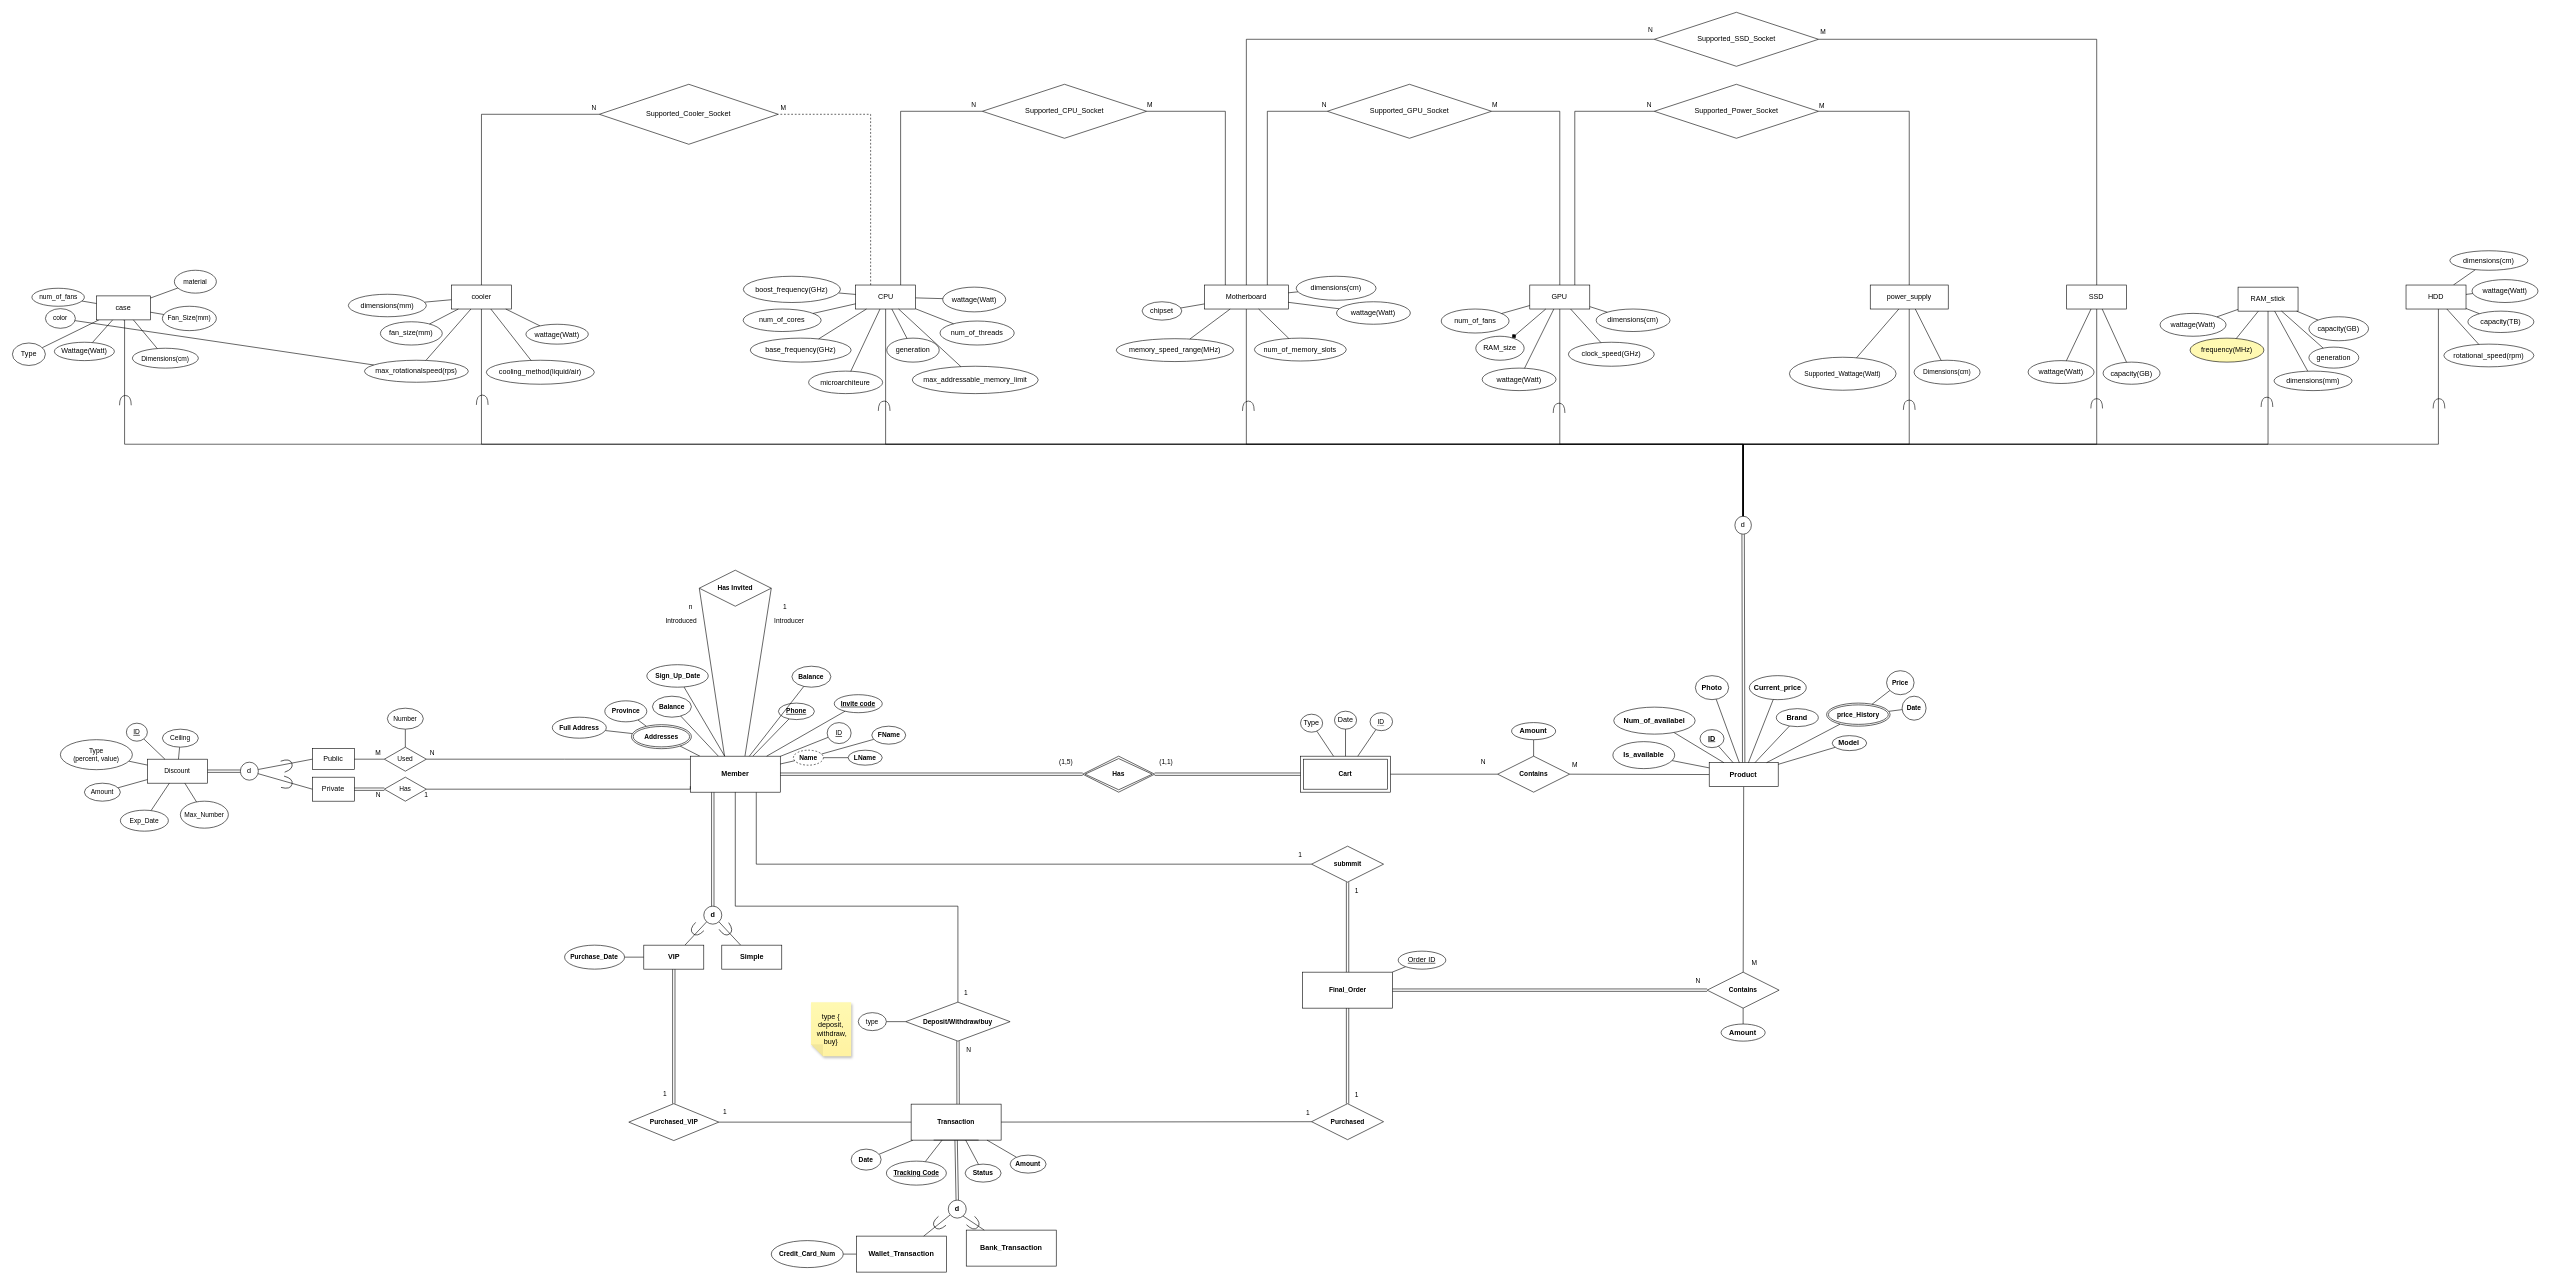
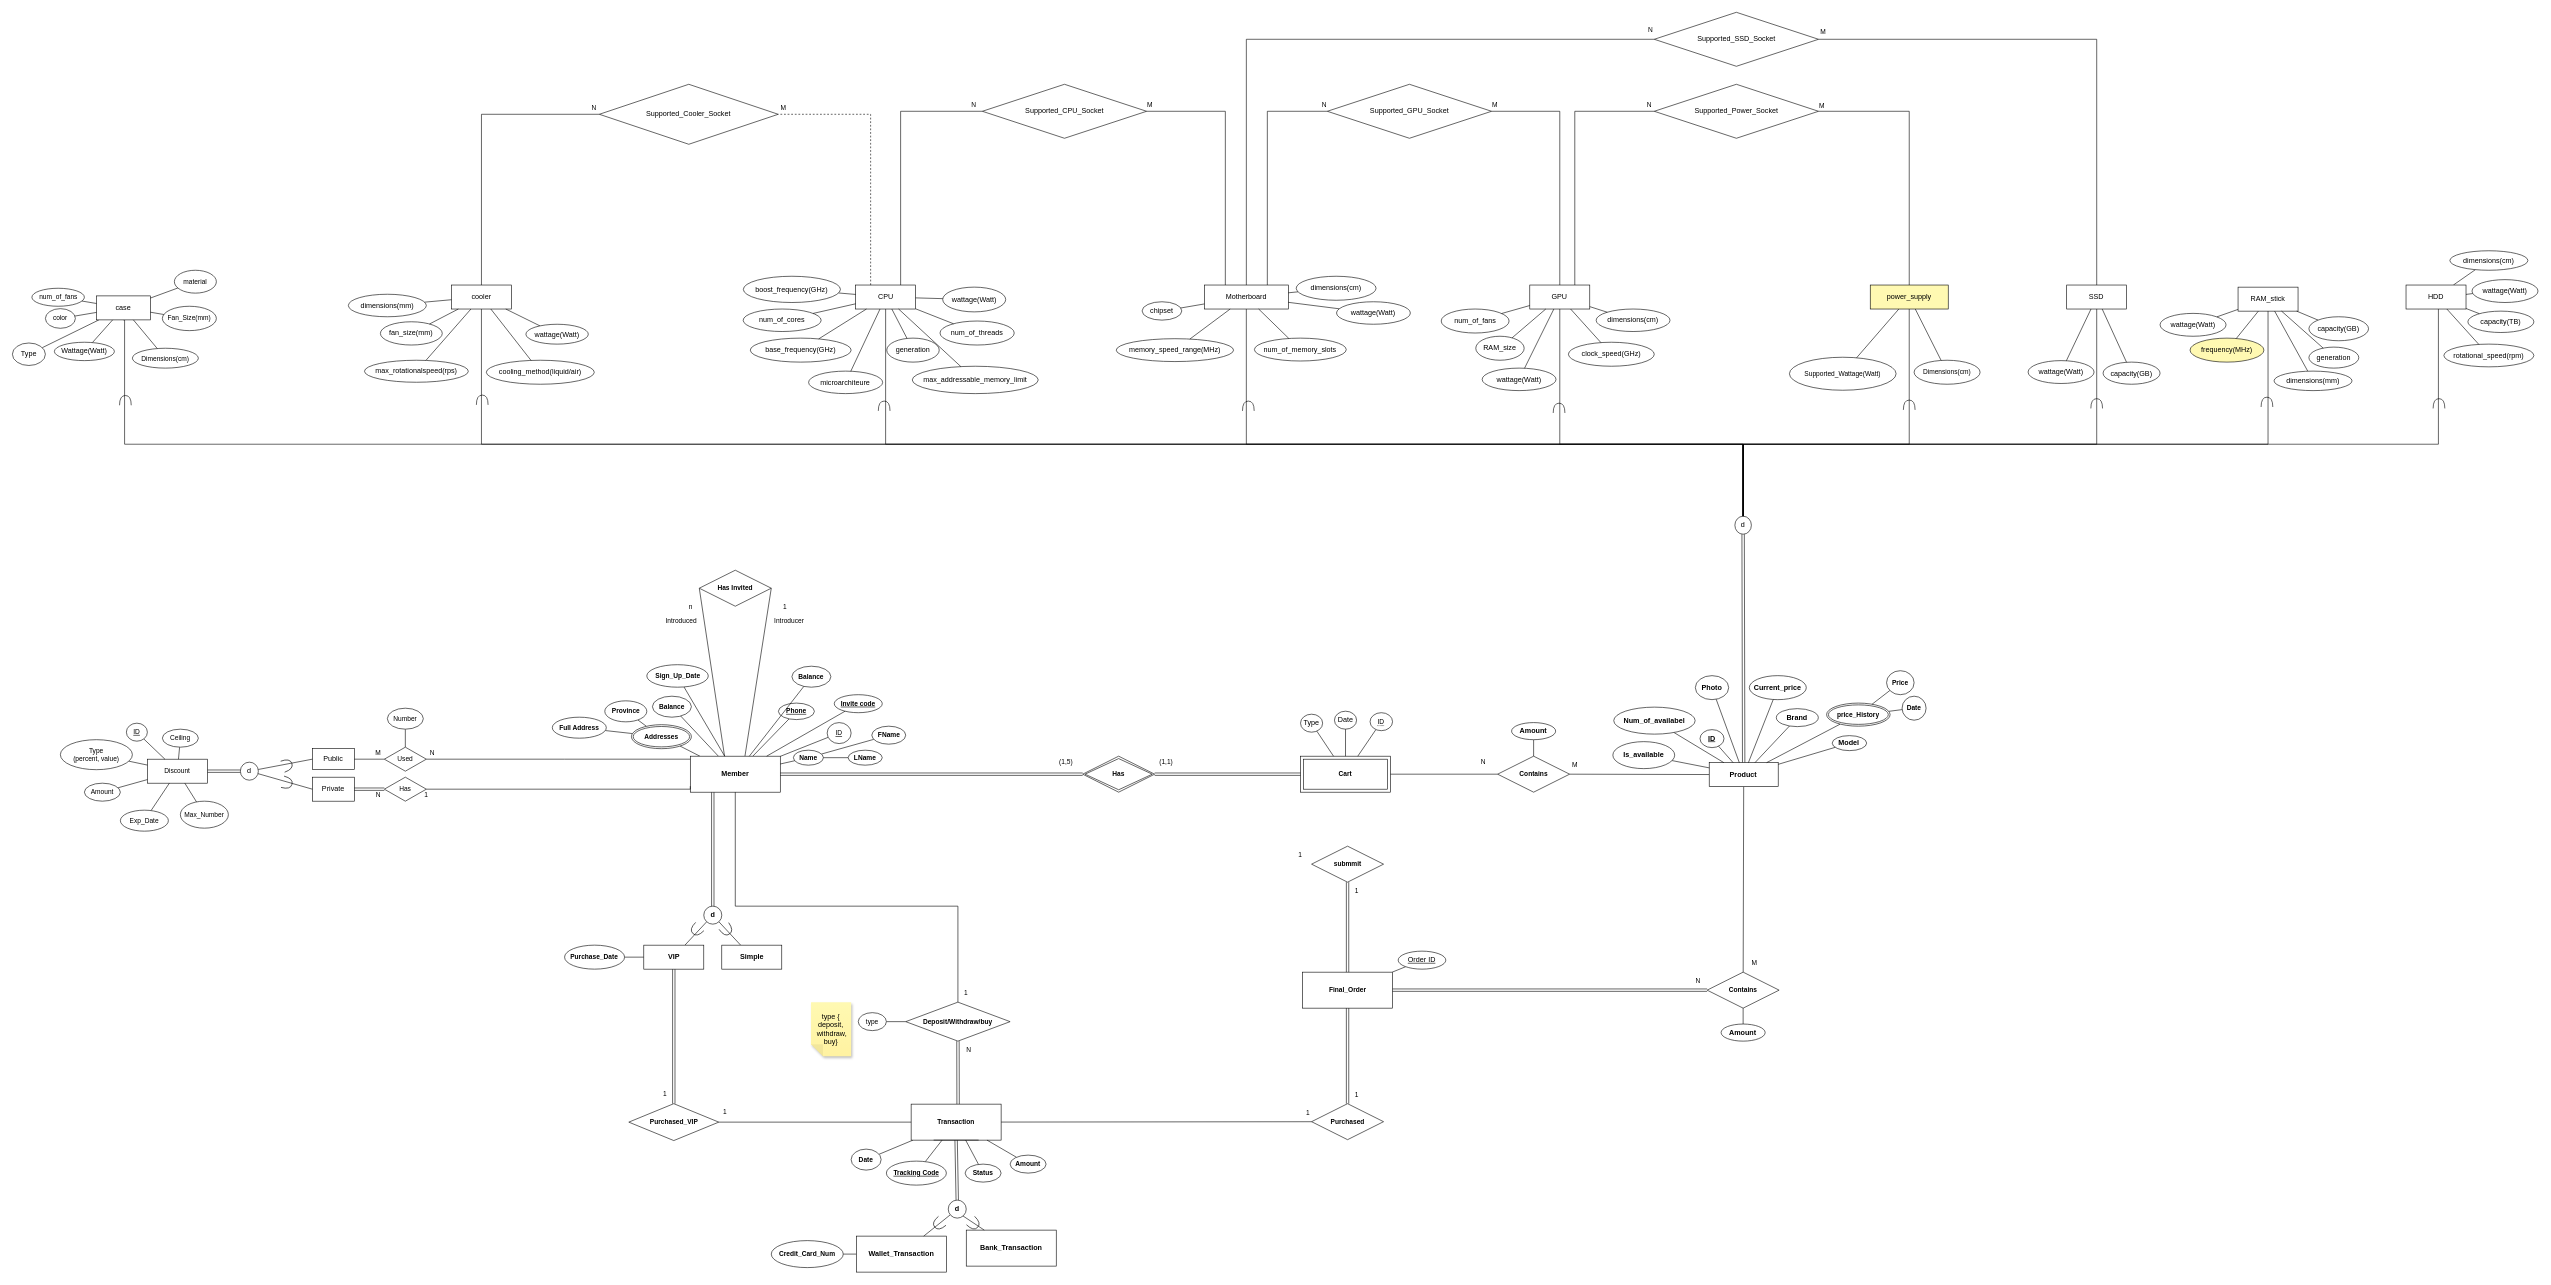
node "power_supply": fillcolor #ffffff -> #fff9b2
edge "GPU" -> "RAM_size": arrowhead diamond -> none
edge "color" -- "max_rotationalspeed(rps)": now "color" -- "case"
node "Name": style dashed -> solid
edge "Member" -- "submmit": removed
